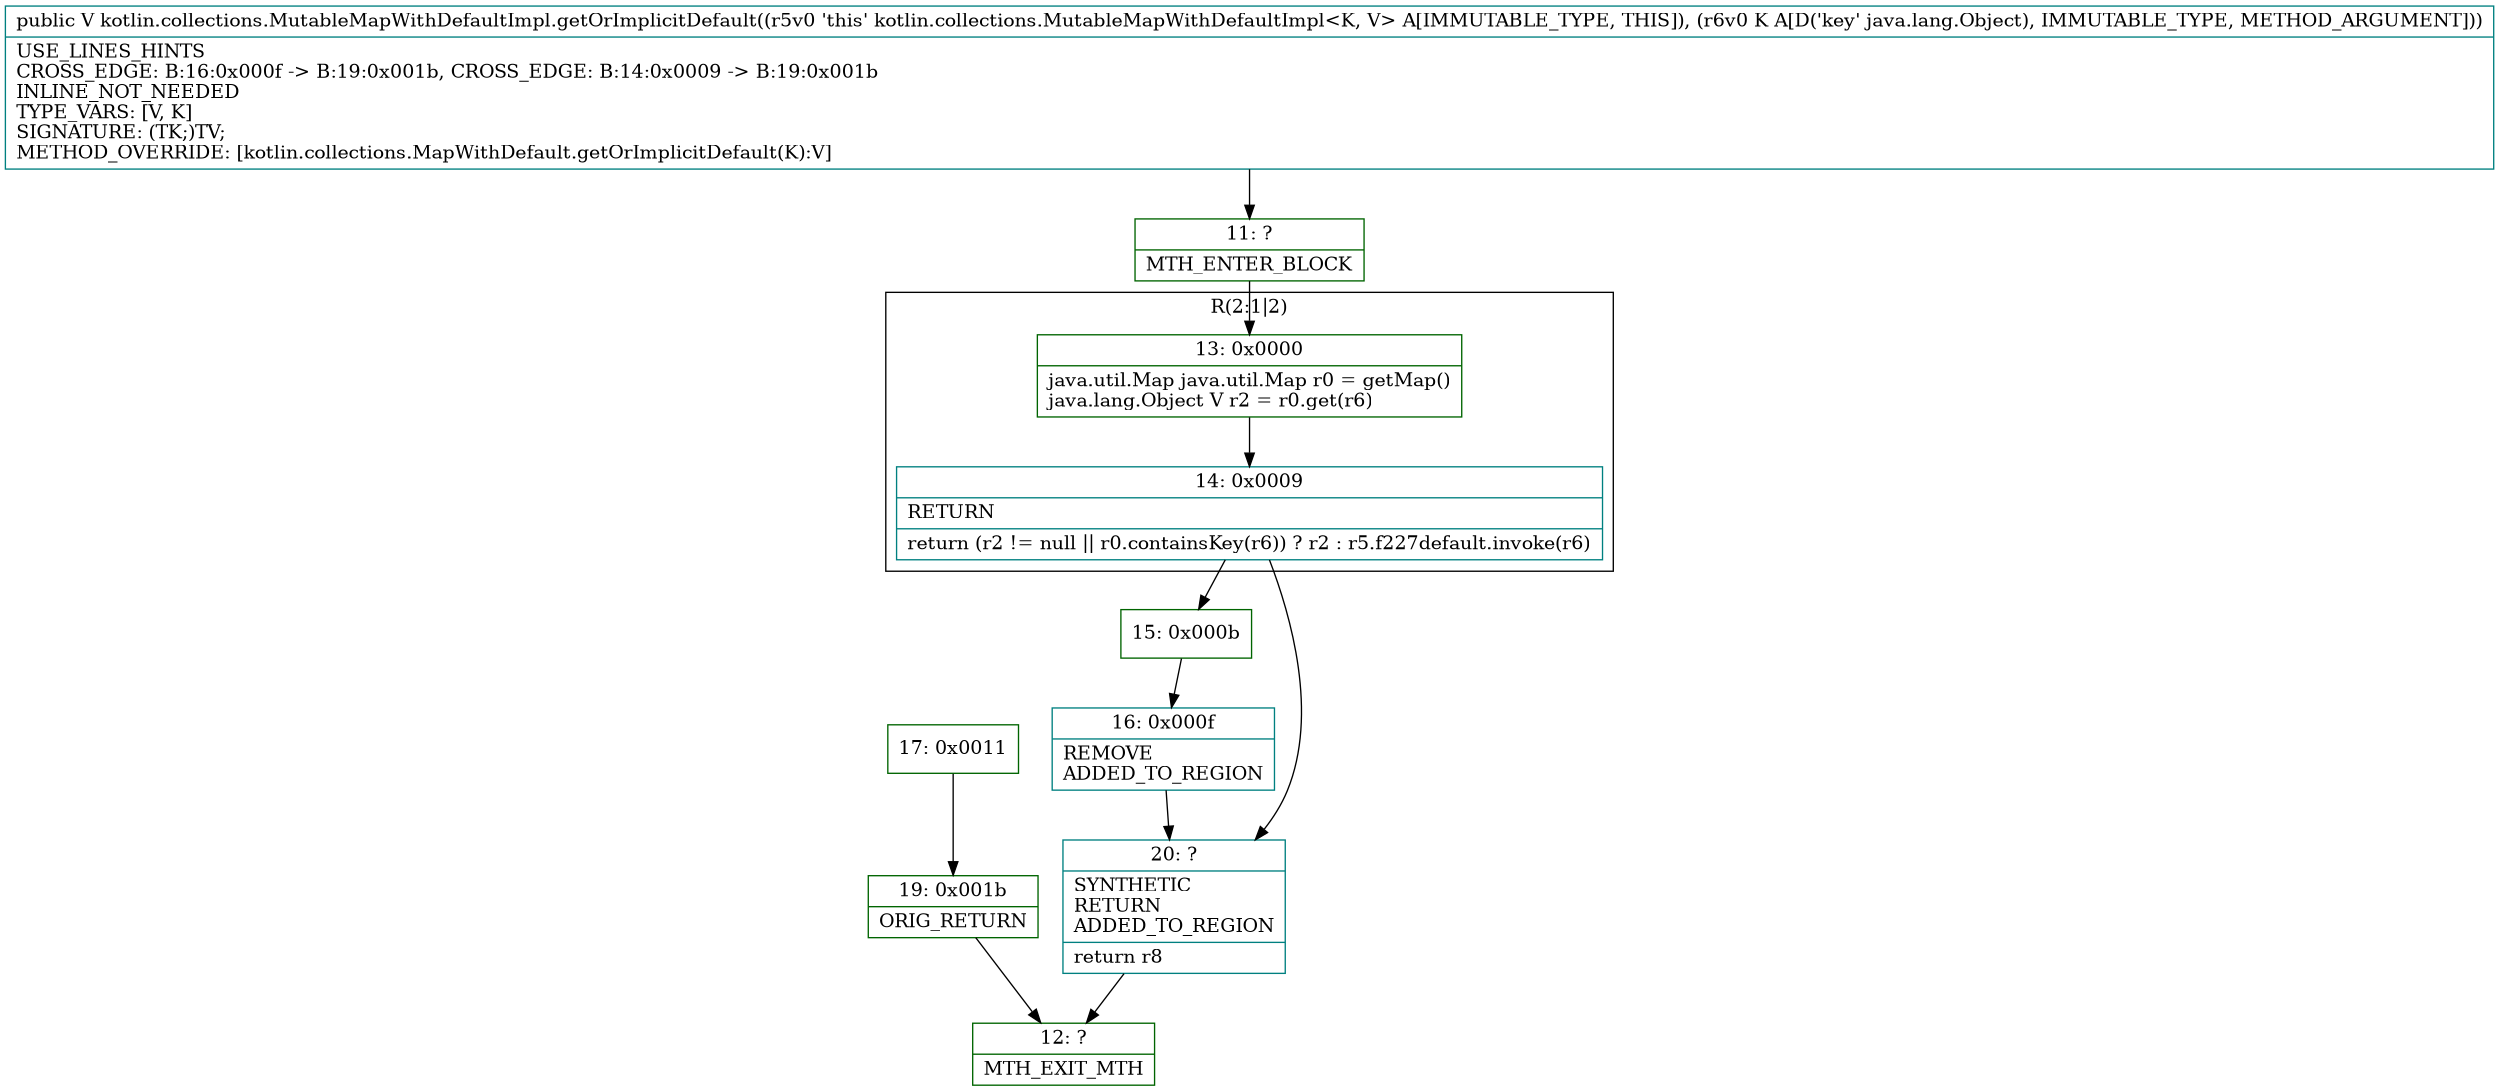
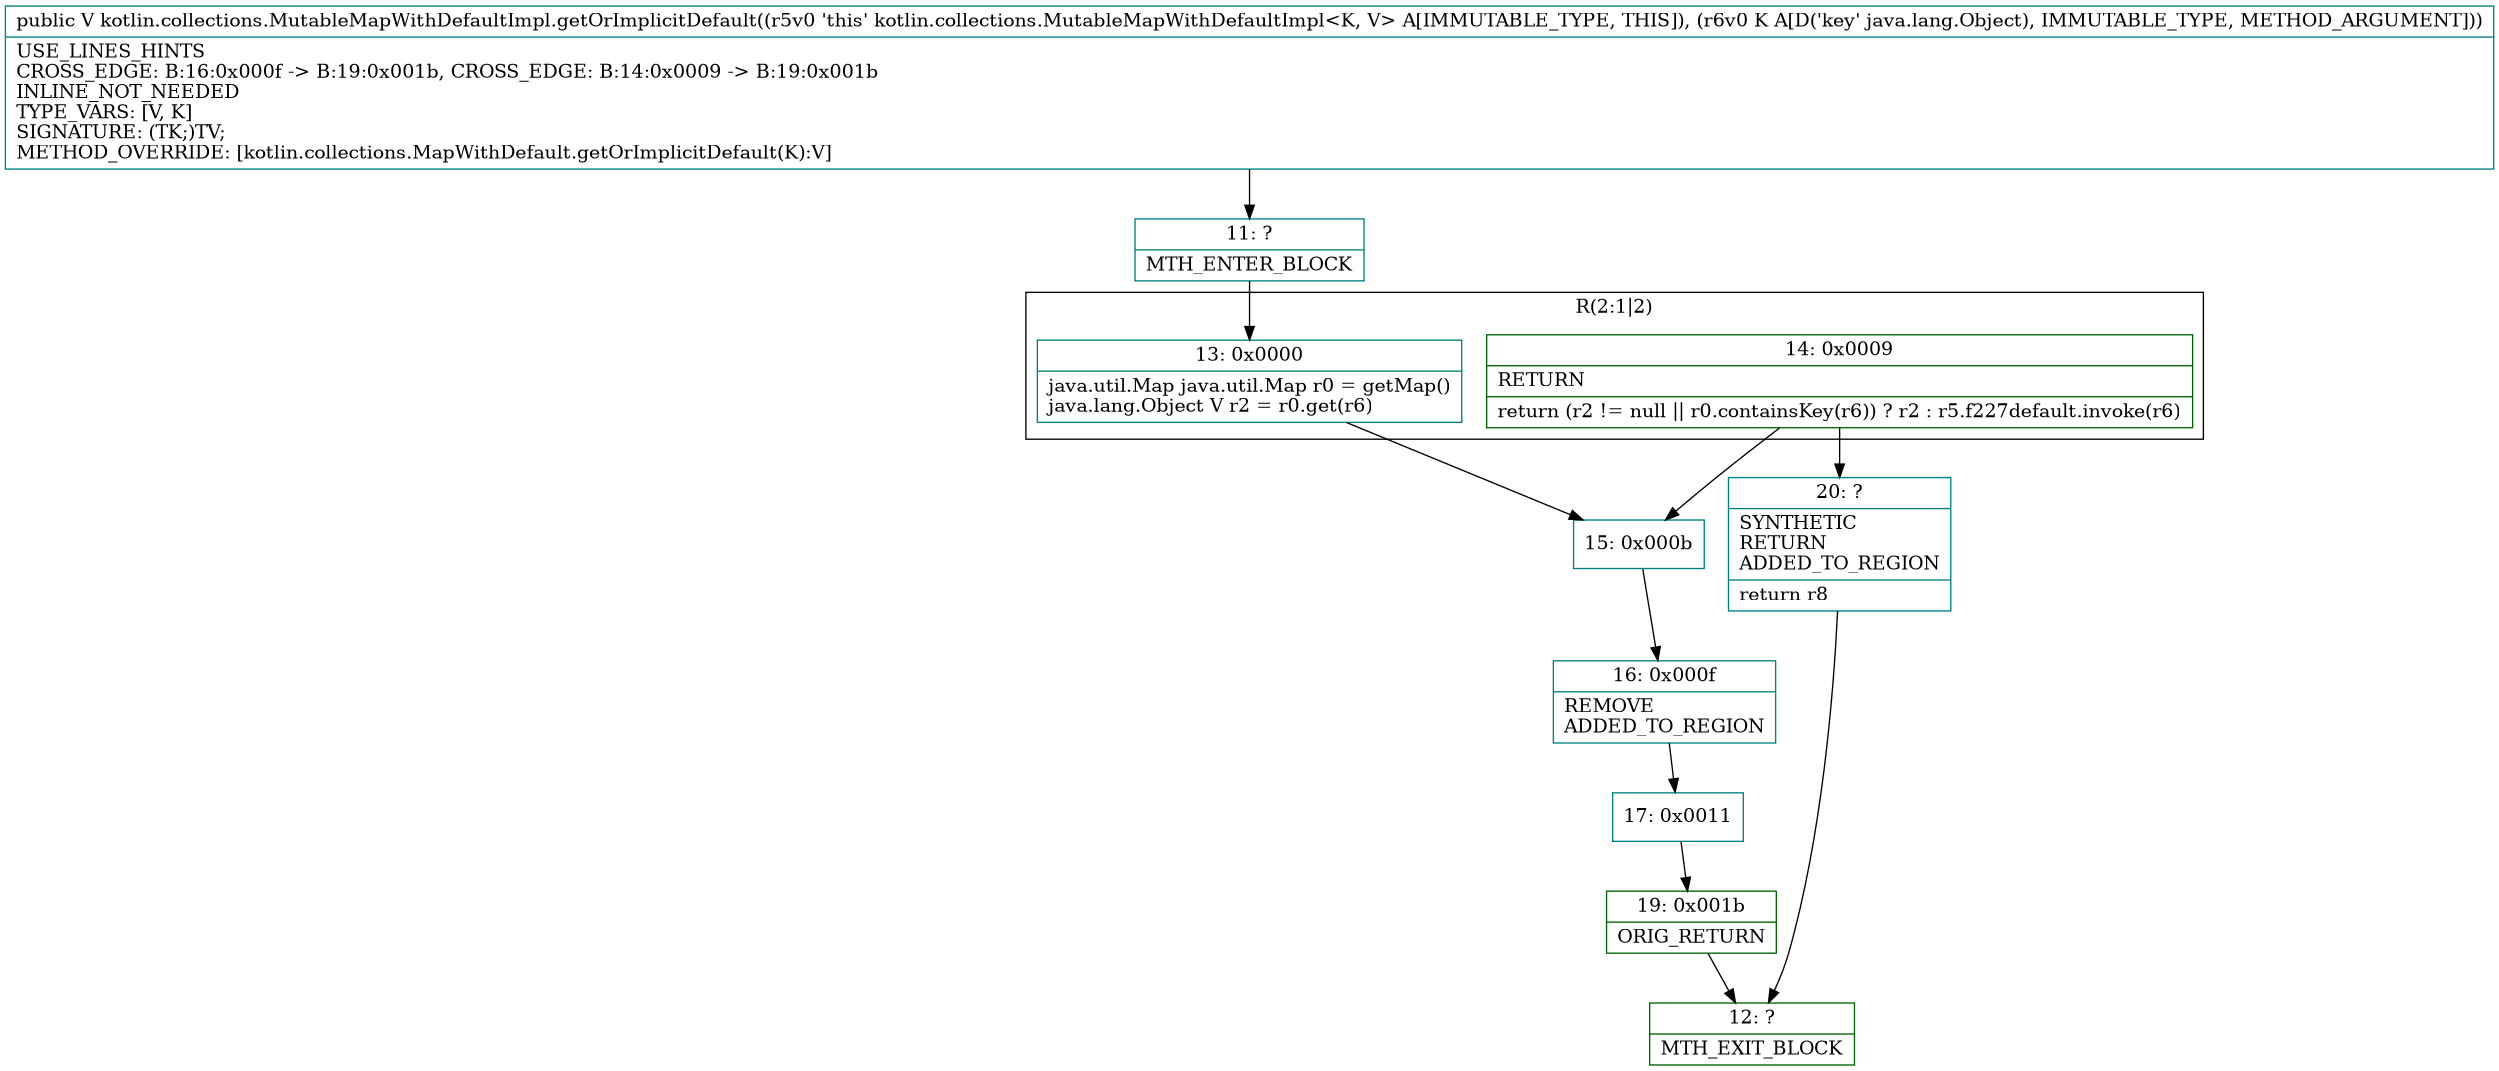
node "11: ?": color darkgreen -> teal
node "13: 0x0000": color darkgreen -> teal
edge "13: 0x0000" -> "14: 0x0009": now "13: 0x0000" -> "15: 0x000b"
node "14: 0x0009": color teal -> darkgreen
node "15: 0x000b": color darkgreen -> teal
node "17: 0x0011": color darkgreen -> teal
edge "16: 0x000f" -> "20: ?": now "16: 0x000f" -> "17: 0x0011"
node "12: ?": text "MTH_EXIT_MTH" -> "MTH_EXIT_BLOCK"
